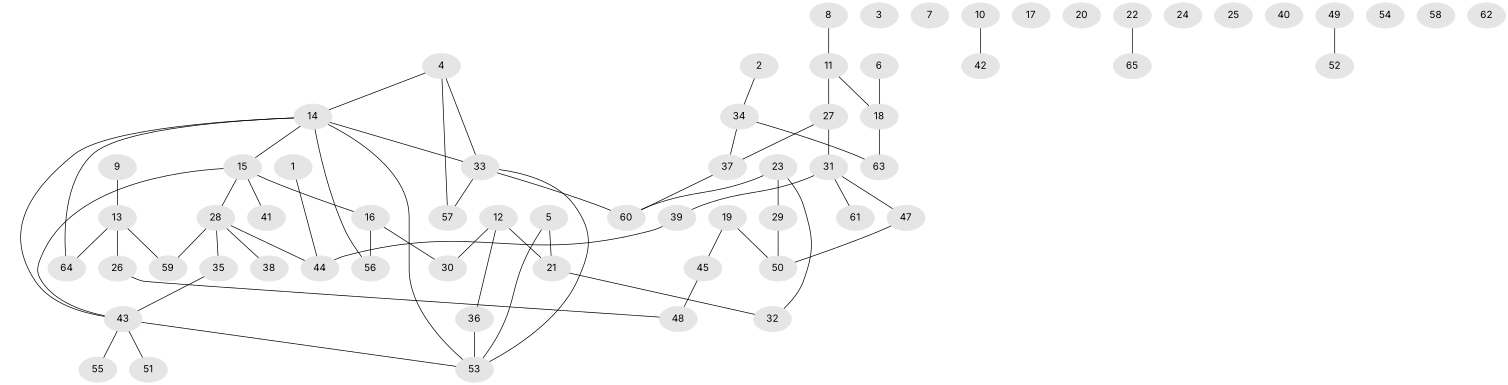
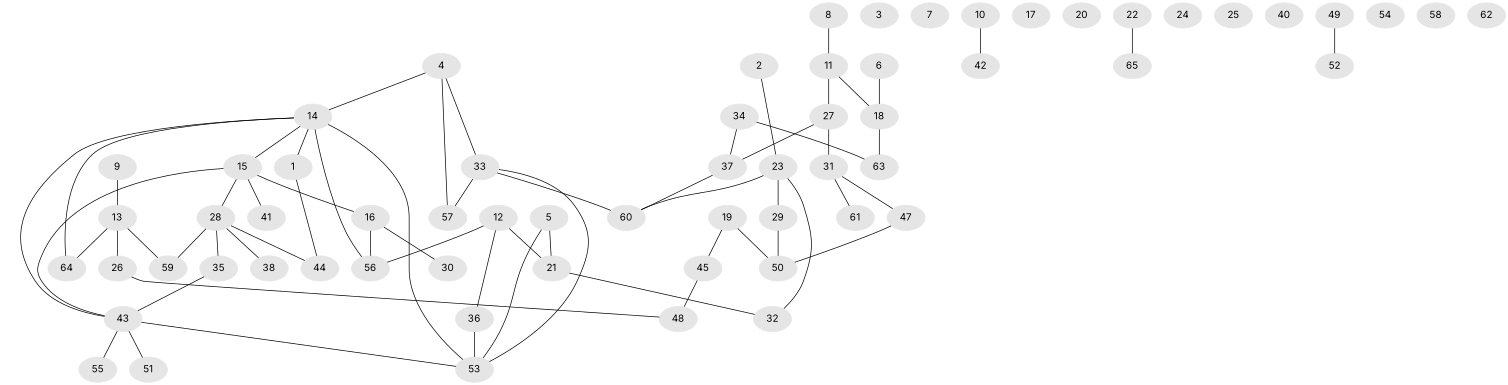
edge "2" -- "34": now "2" -- "23"
edge "14" -- "33": now "14" -- "1"
node "39": removed
edge "12" -- "30": now "12" -- "56"
